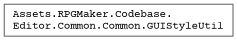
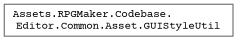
node "Assets.RPGMaker.Codebase. Editor.Common.Common.GUIStyleUtil": label "Assets.RPGMaker.Codebase. Editor.Common.Common.GUIStyleUtil" -> "Assets.RPGMaker.Codebase. Editor.Common.Asset.GUIStyleUtil"
